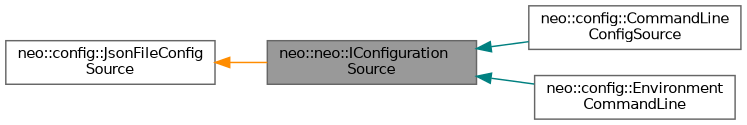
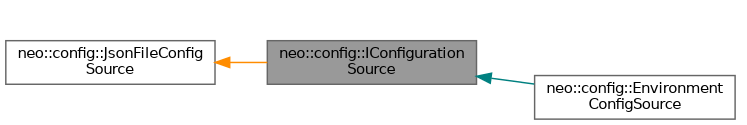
node "neo::config::CommandLine ConfigSource": removed
node "neo::neo::IConfiguration Source": label "neo::neo::IConfiguration Source" -> "neo::config::IConfiguration Source"
node "neo::config::Environment CommandLine": label "neo::config::Environment CommandLine" -> "neo::config::Environment ConfigSource"
